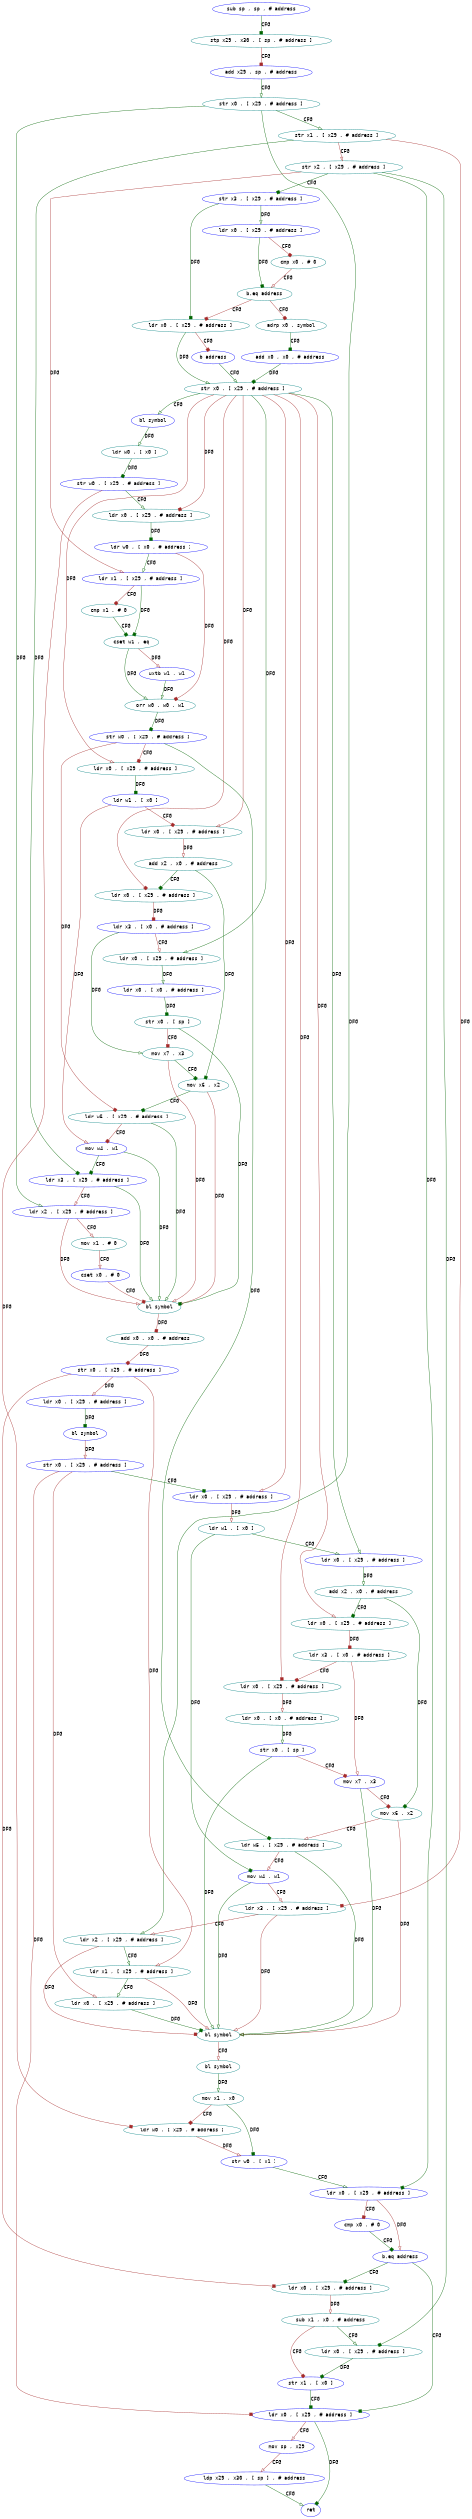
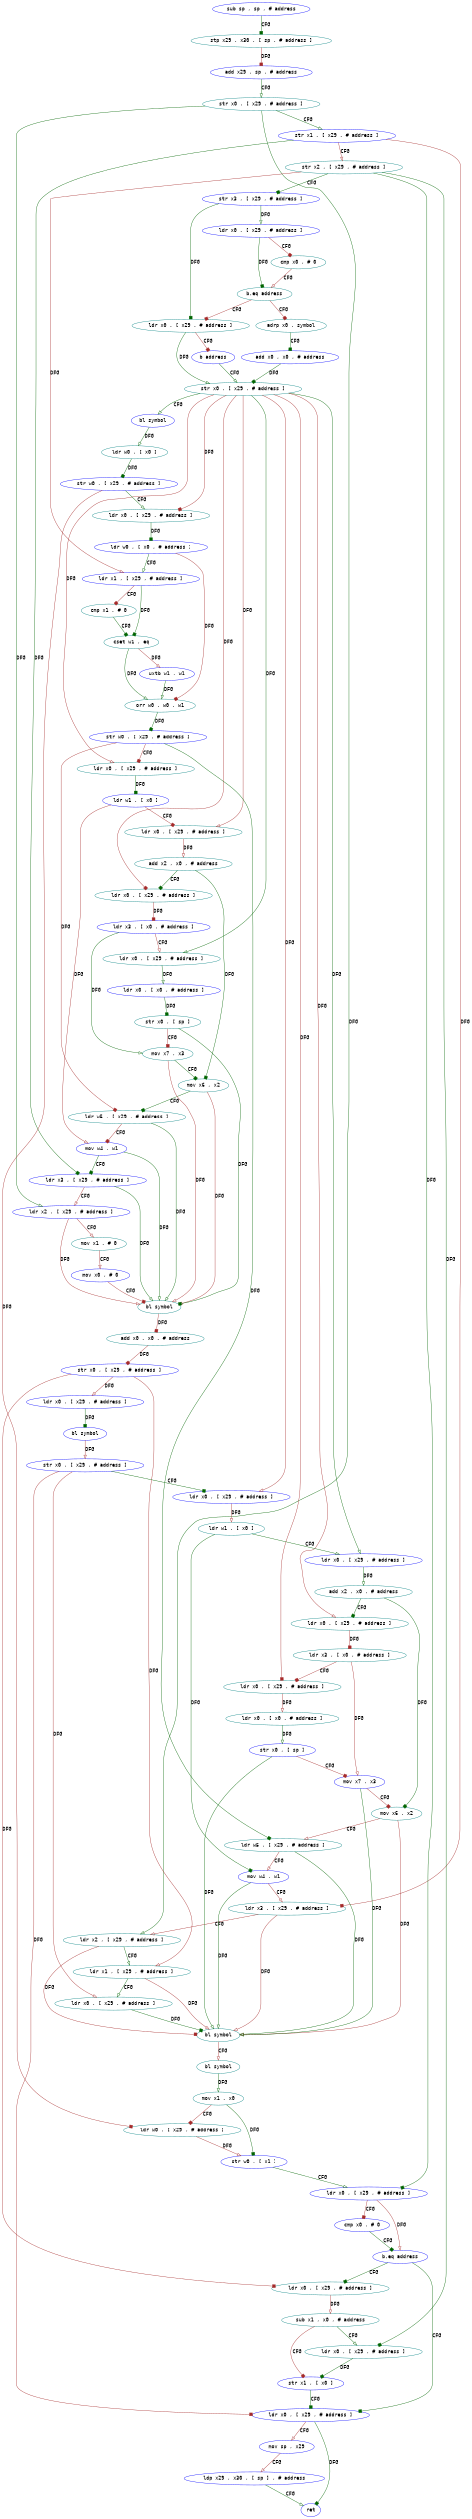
edge "stp x29 , x30 , [ sp , # address ]" -> "add x29 , sp , # address": label "CFG" -> "DFG"
node "str x1 , [ x29 , # address ]": color teal -> blue
node "cset x0 , # 0": label "cset x0 , # 0" -> "mov x0 , # 0"
